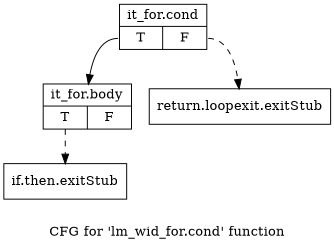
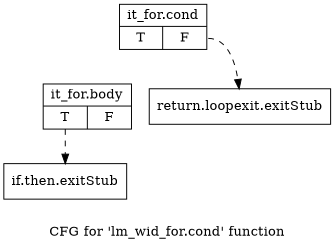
edge "it_for.cond" -> "it_for.body": removed
